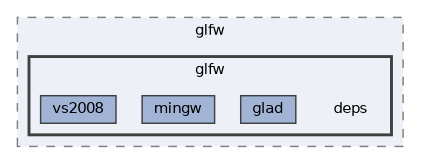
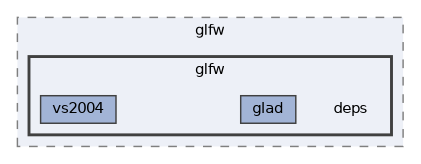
node "vs2008": label "vs2008" -> "vs2004"
node "mingw": removed
